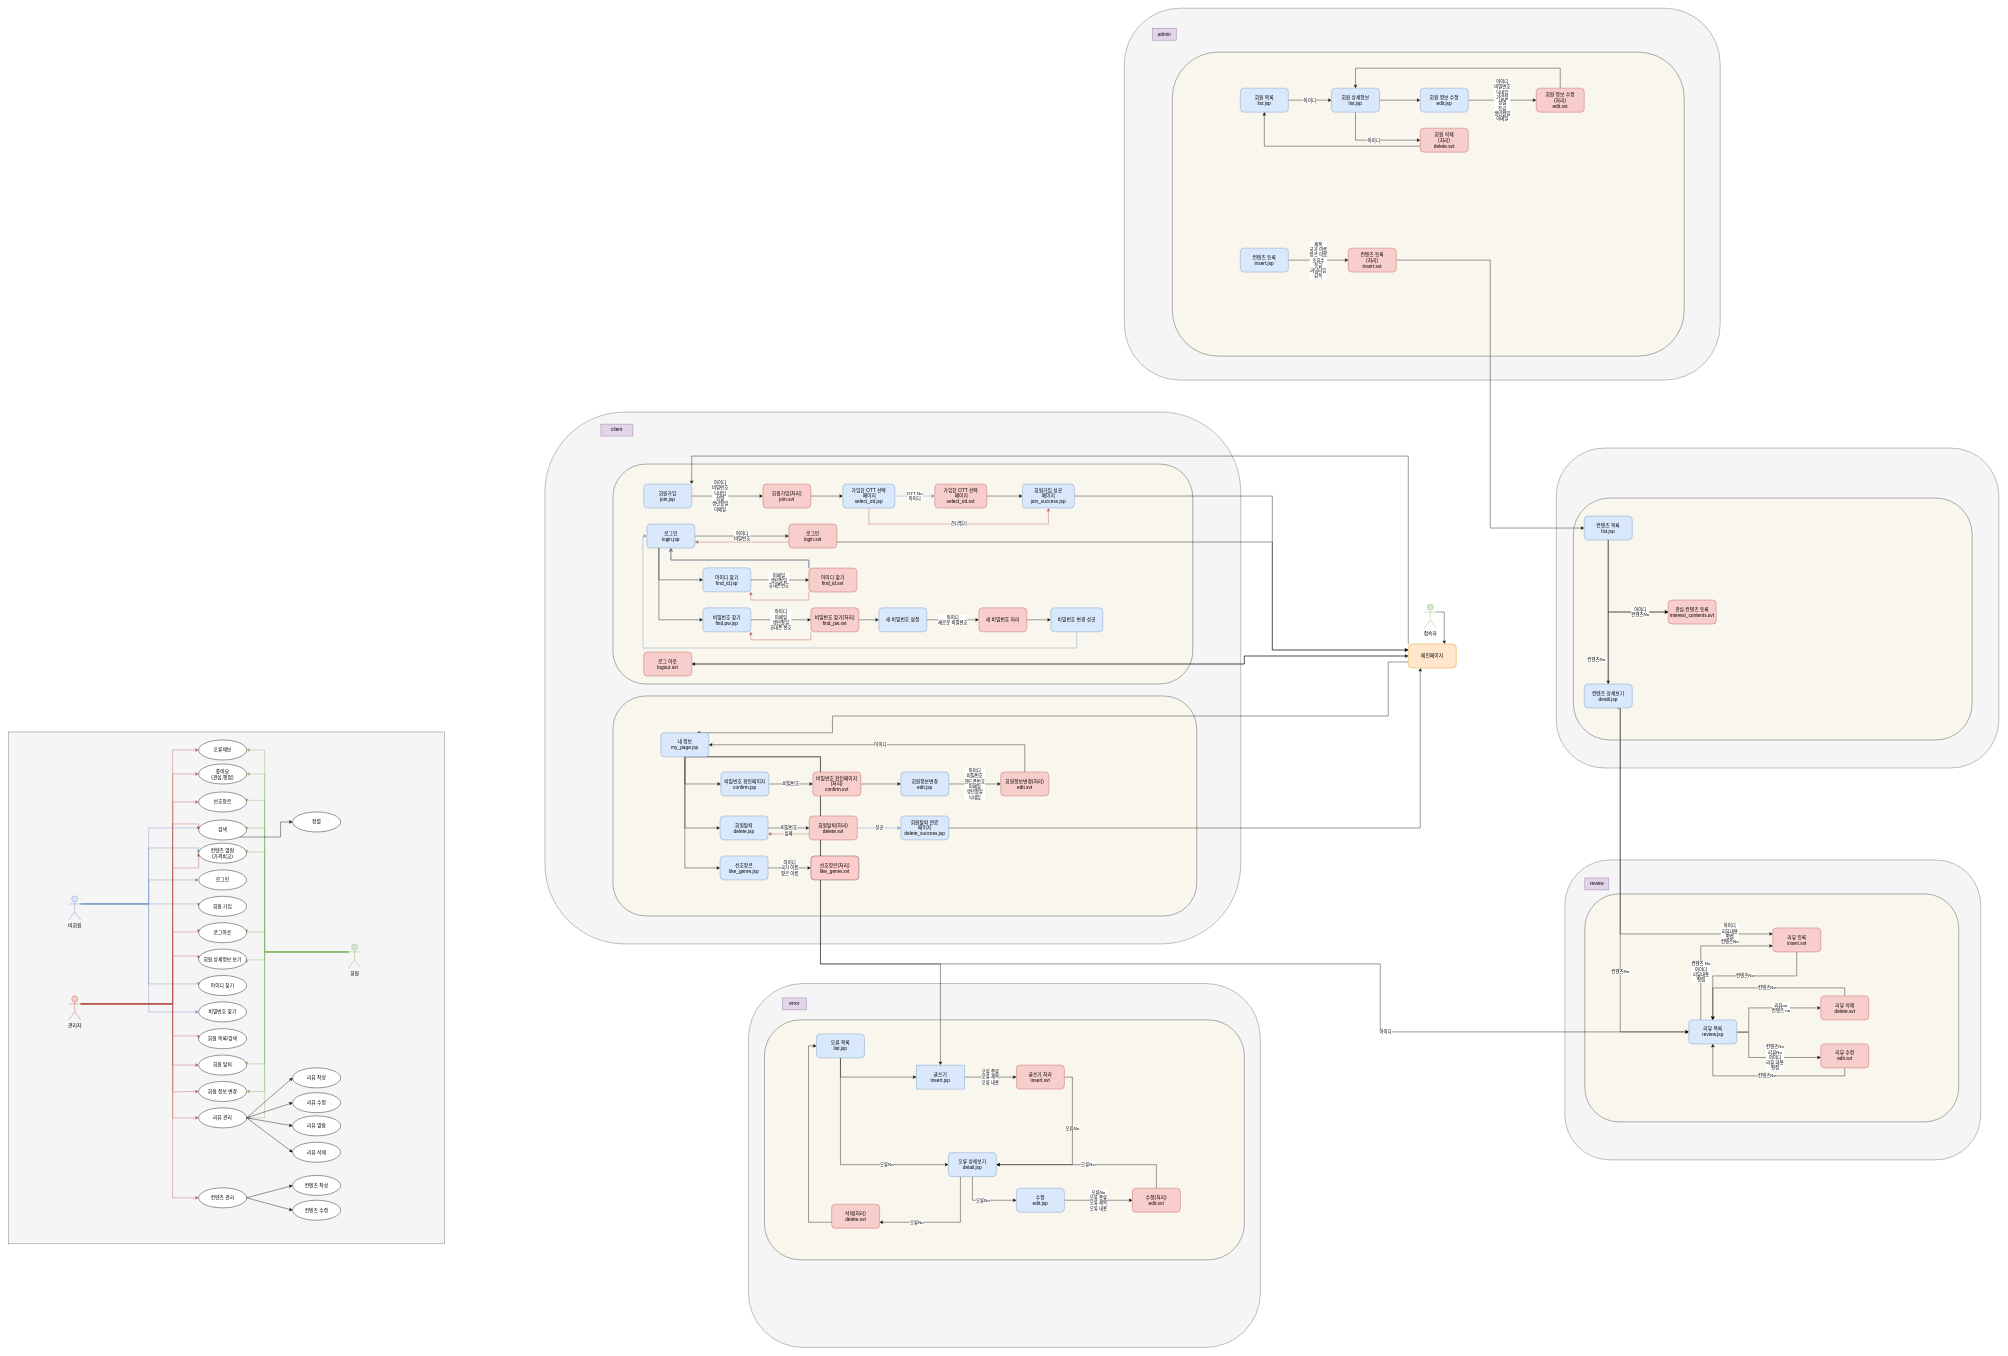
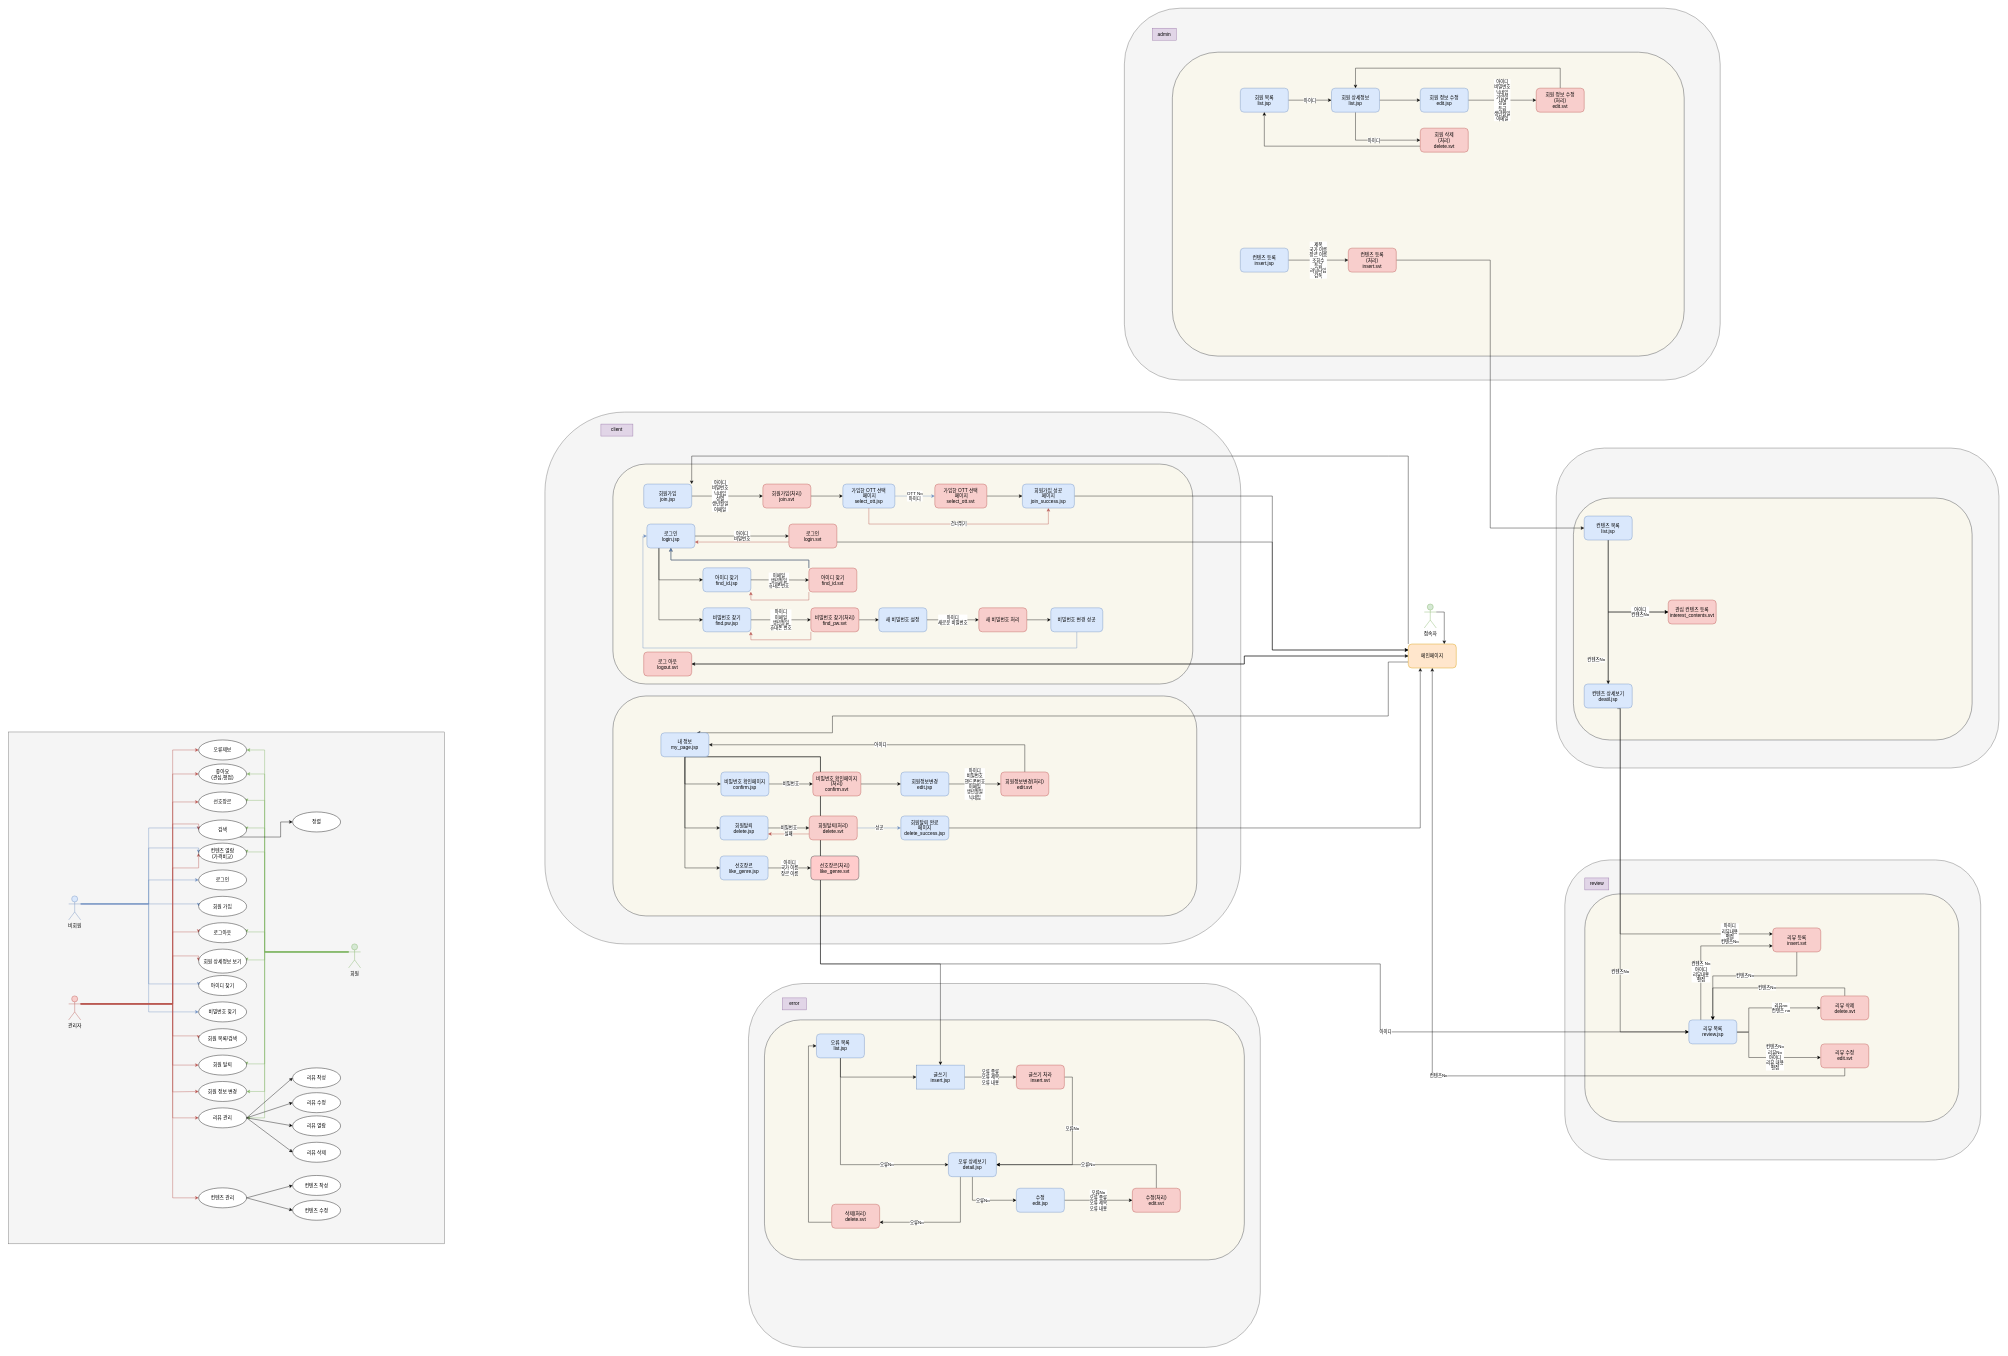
node "회원 상세정보 보기": size 48x20 -> 48x24
edge "리뷰 수정 edit.svt" -> "리뷰 목록 review.jsp": now "리뷰 수정 edit.svt" -> "메인페이지"
